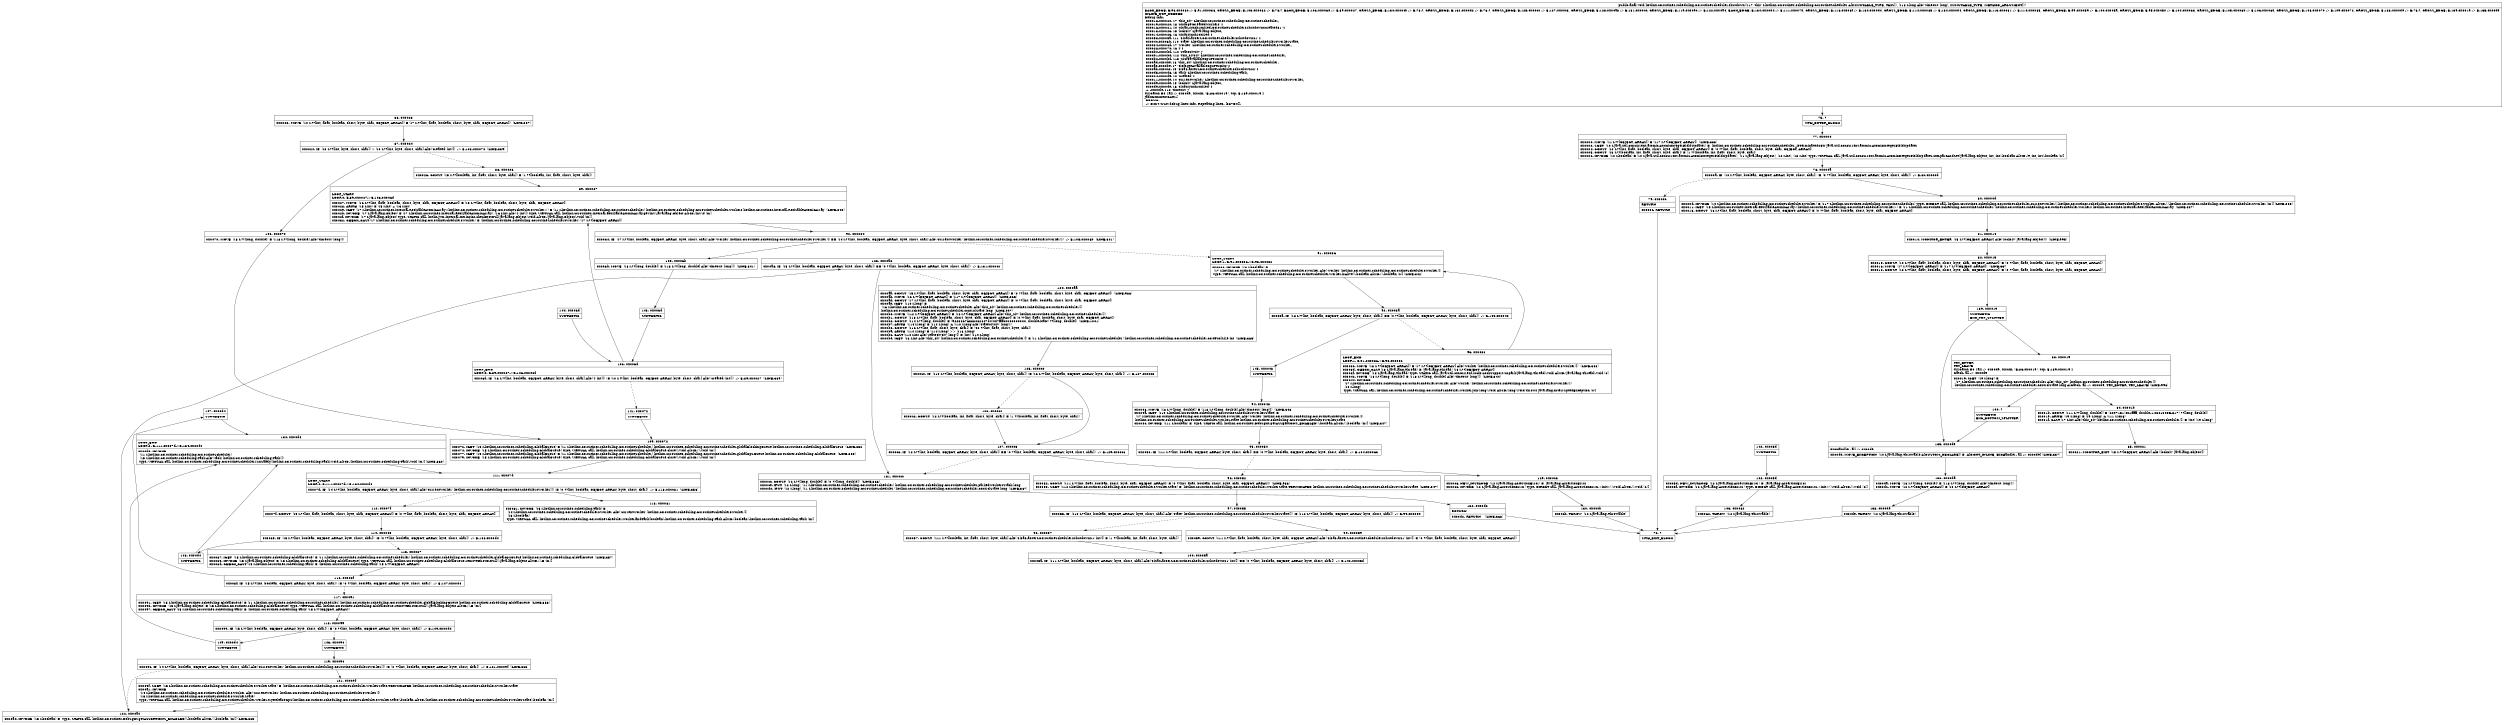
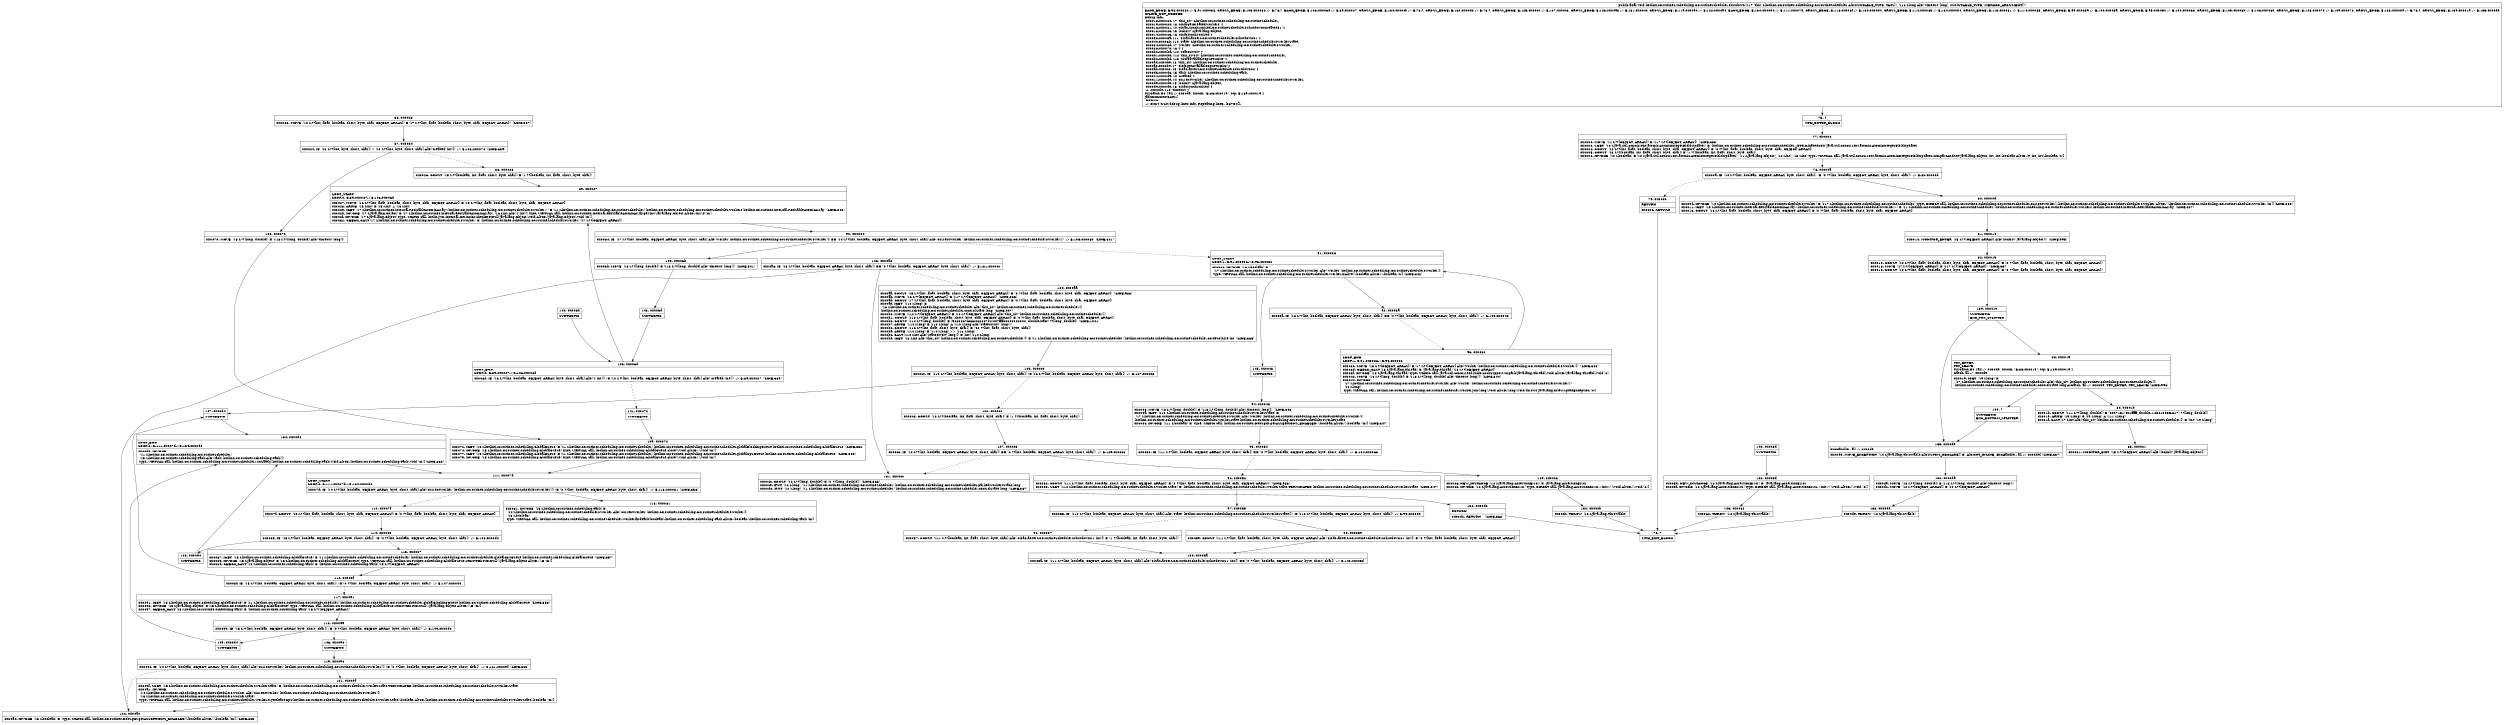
edge "92: 0x003a" -> "145: 0x0048": now "91: 0x0036" -> "145: 0x0048"
edge "125: 0x00c0" -> "127: 0x00c3": now "125: 0x00c0" -> "147: 0x00d4"
